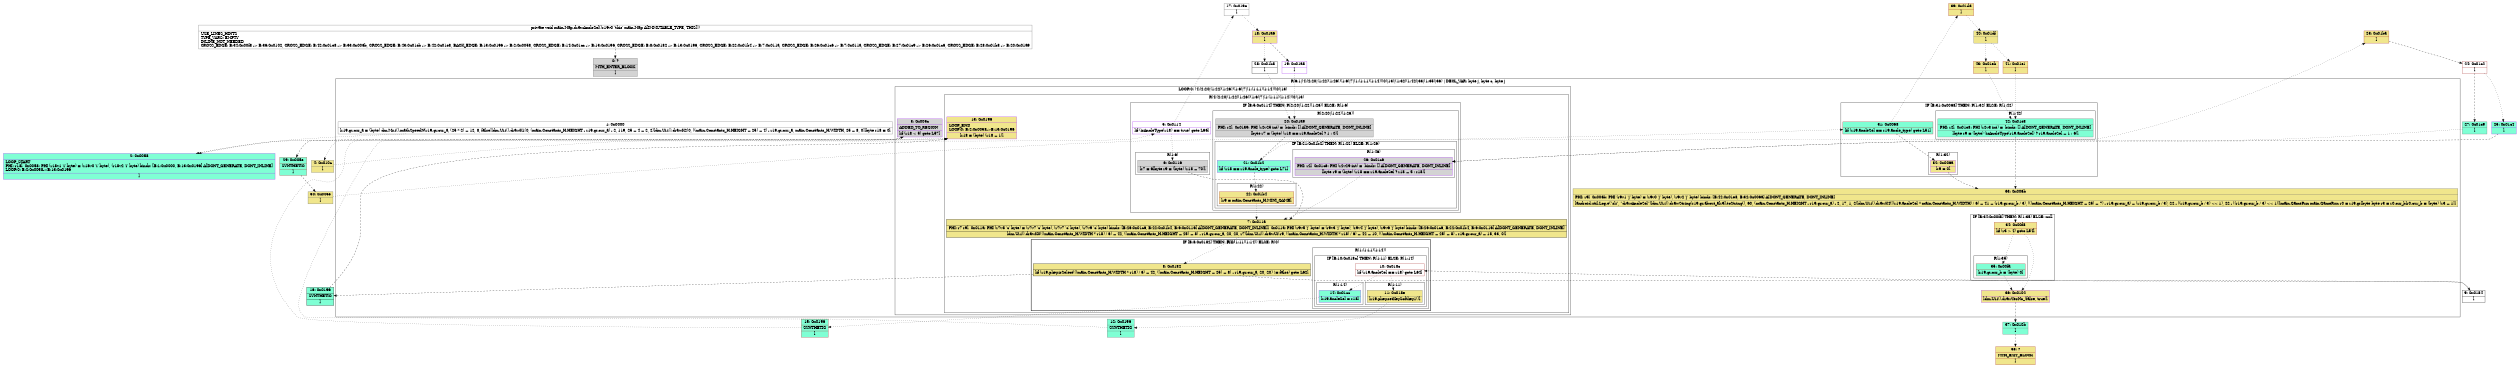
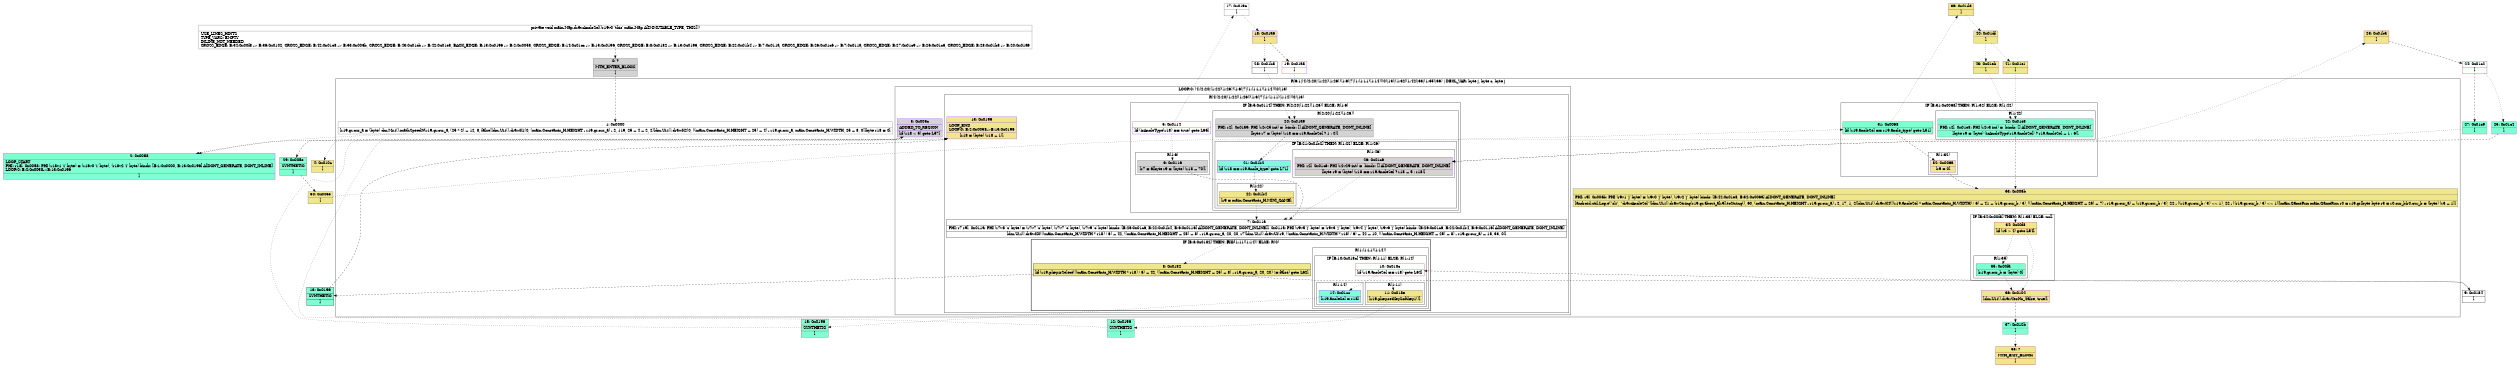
edge "0: ?" -> "1: 0x0000": added
edge "4: 0x010c" -> "5: 0x0114": removed
node "7: 0x011a": fillcolor khaki -> white
